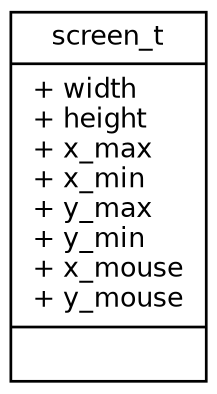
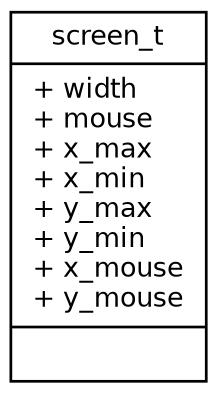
node "screen_t": text "+ height" -> "+ mouse"
